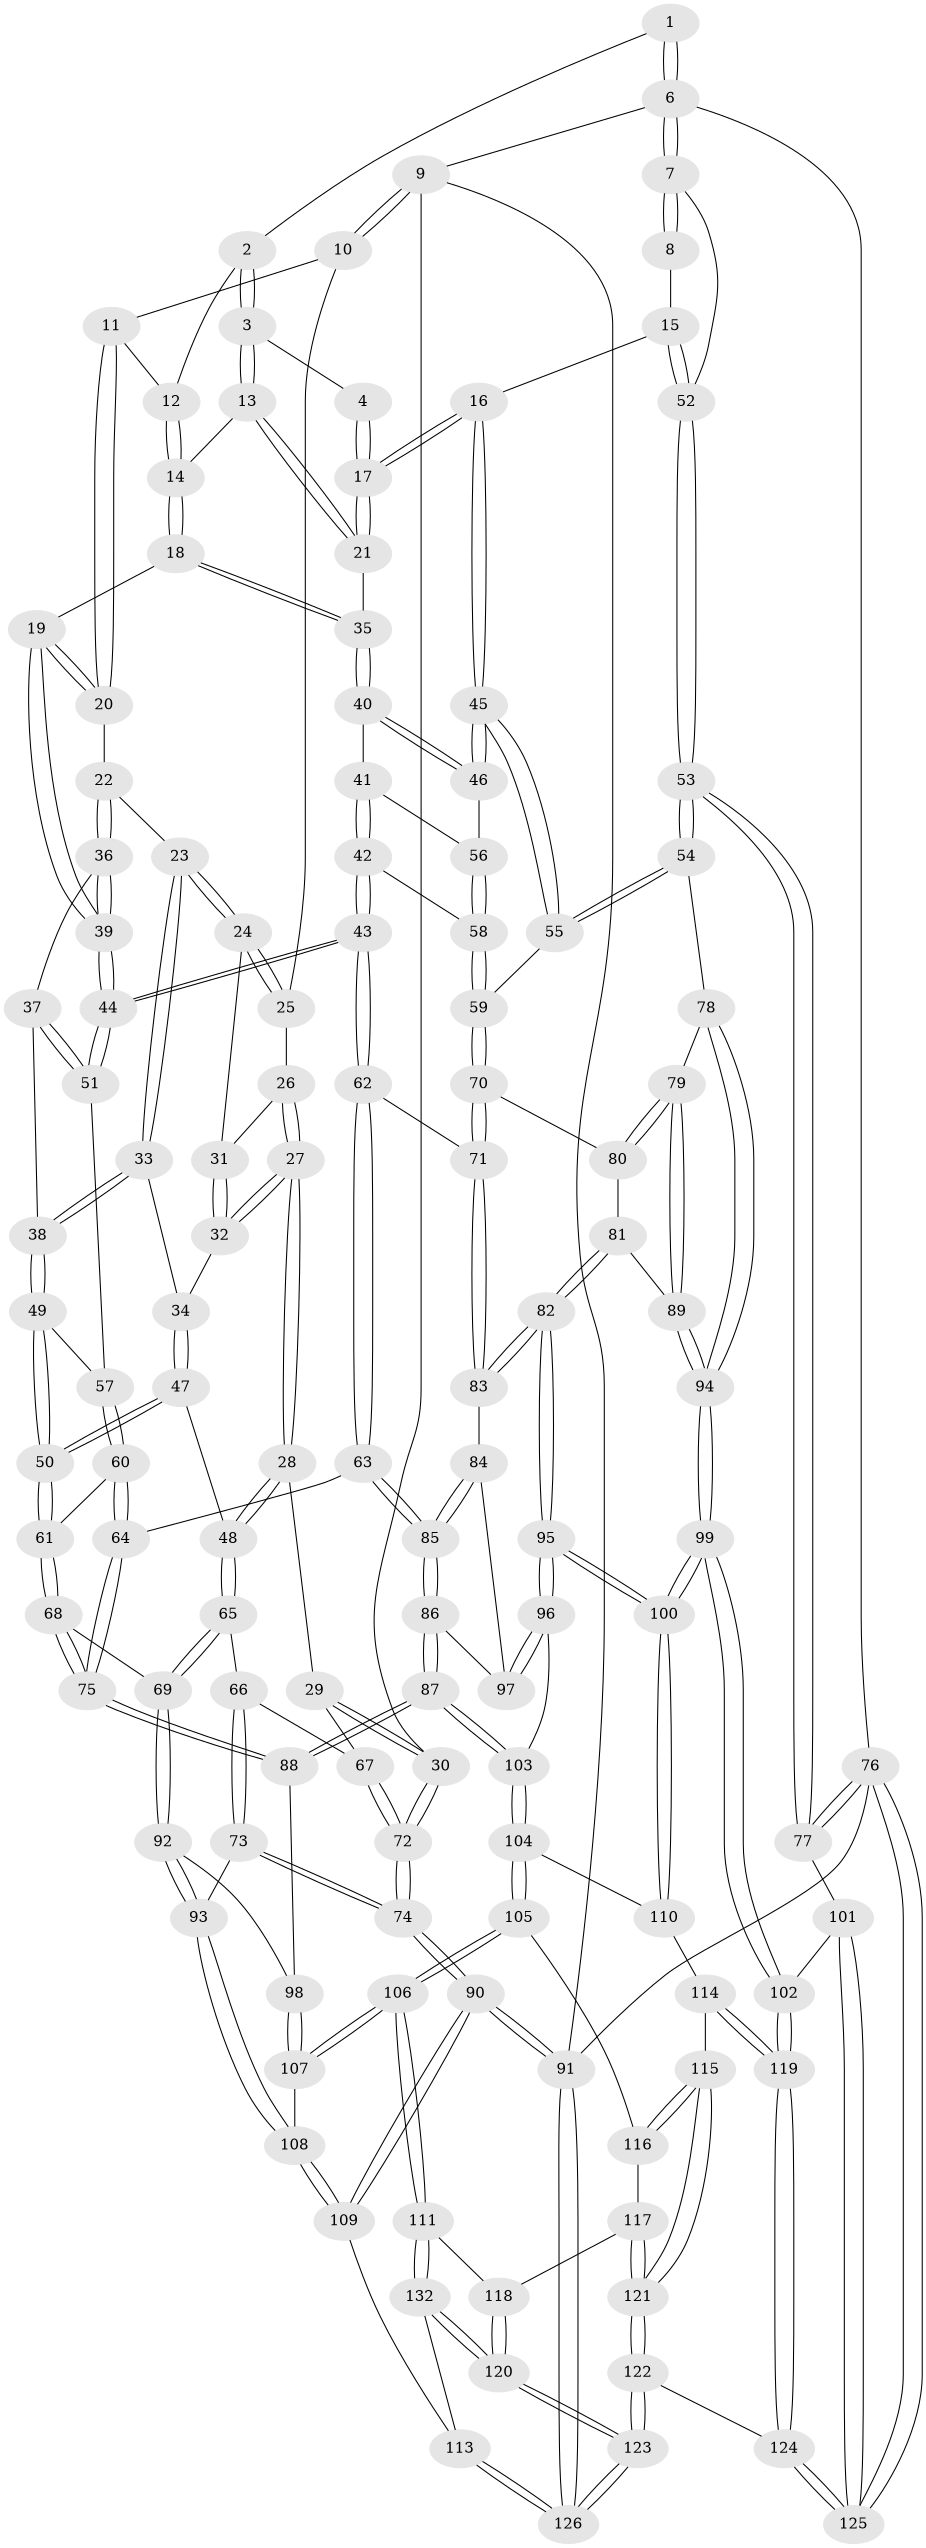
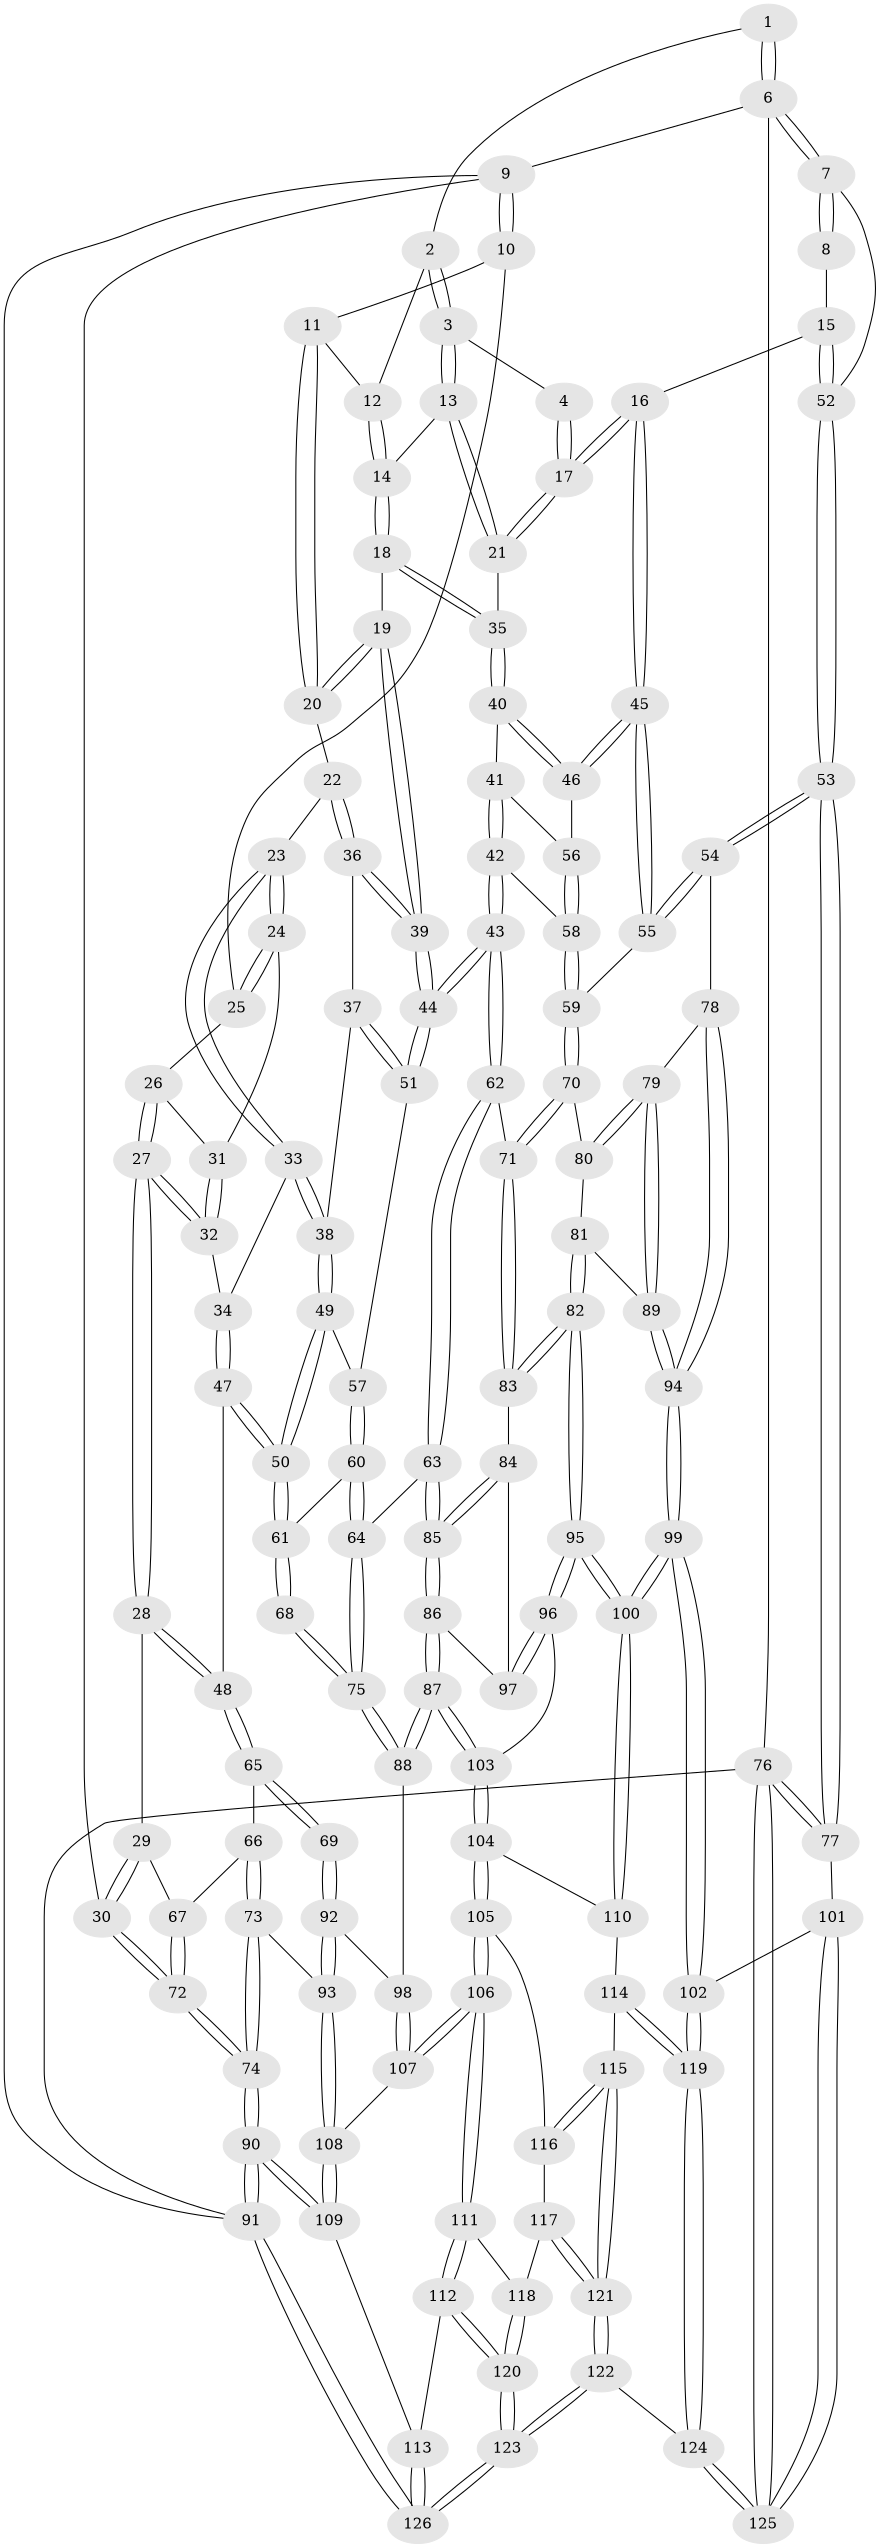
edge "68" -- "69": removed
node "132": label "132" -> "112"
